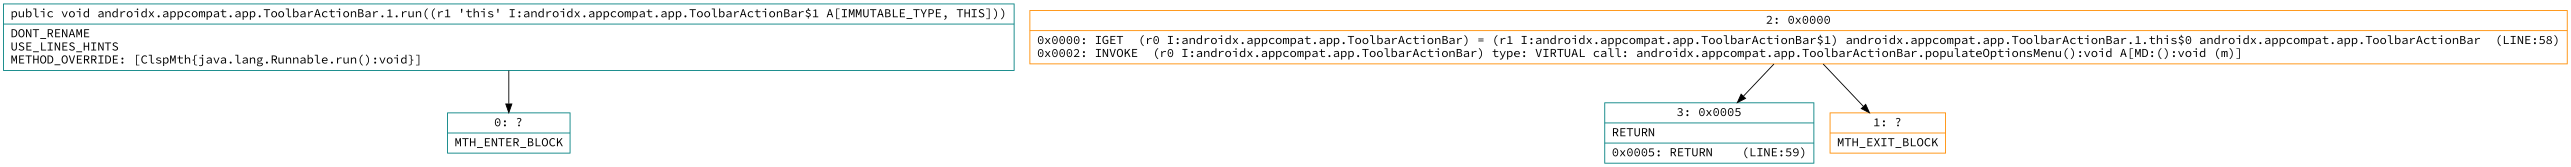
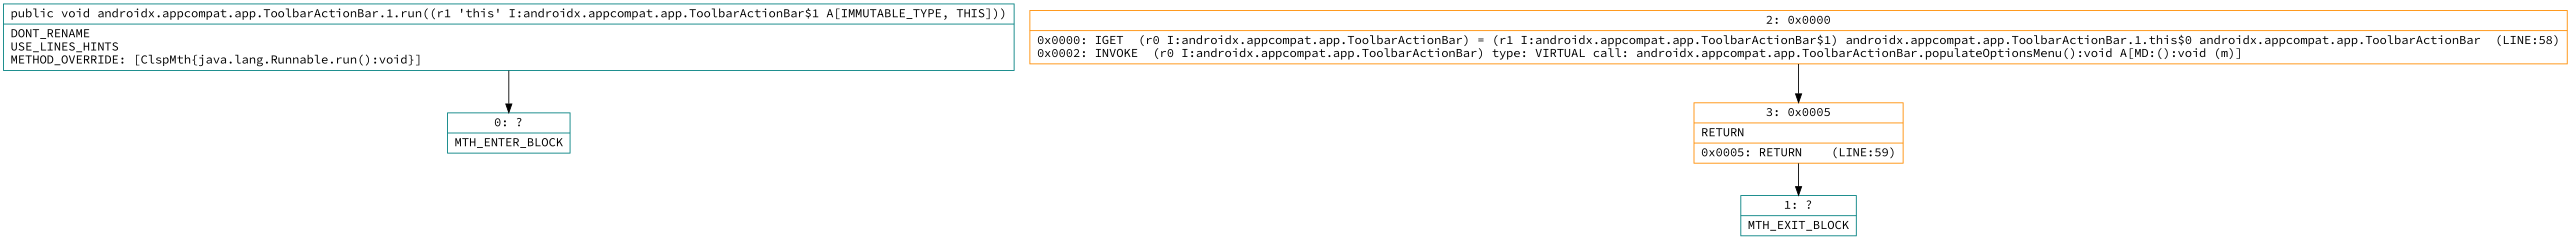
edge "2: 0x0000" -> "1: ?": now "3: 0x0005" -> "1: ?"
node "3: 0x0005": color teal -> darkorange
node "1: ?": color darkorange -> teal
